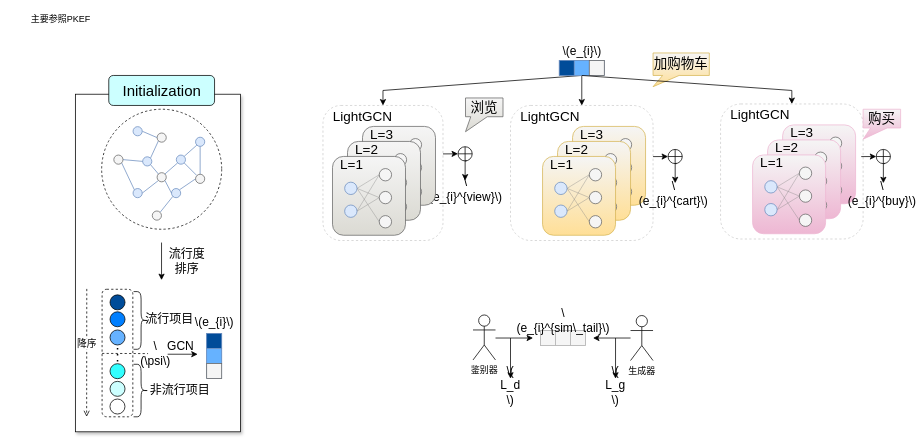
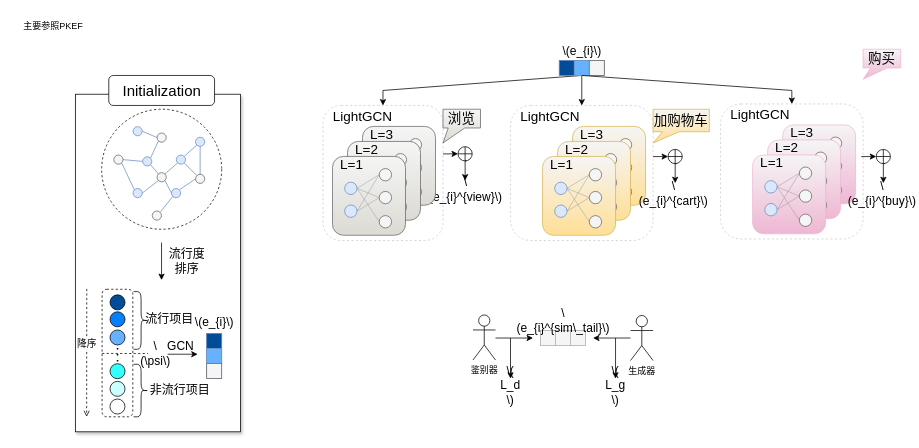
node "主要参照PKEF": moved (60, 19) -> (53, 27)
node "加购物车": moved (681, 70) -> (681, 126)
node "Initialization": fillcolor #ccffff -> #ffffff
node "浏览": moved (484, 115) -> (462, 126)
node "购买": moved (882, 124) -> (882, 64)
